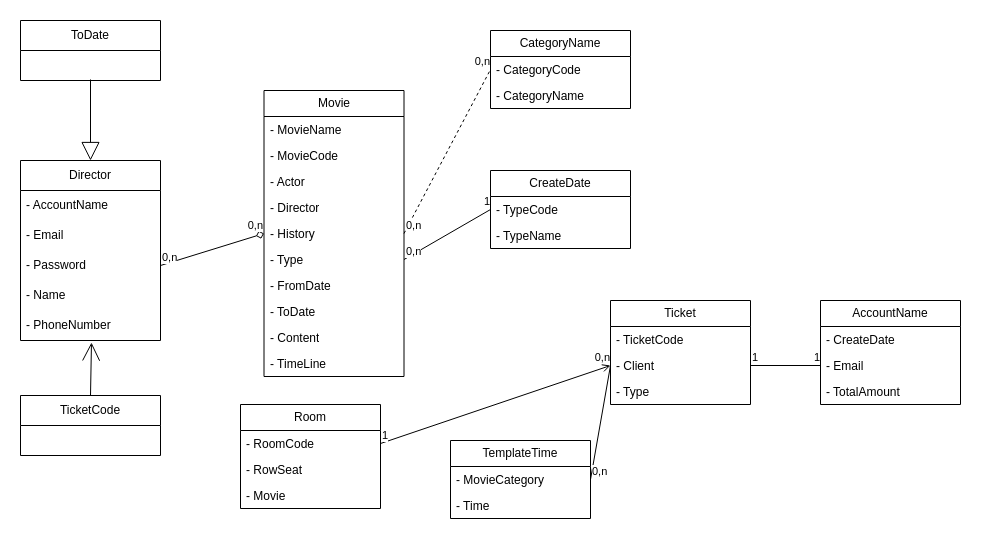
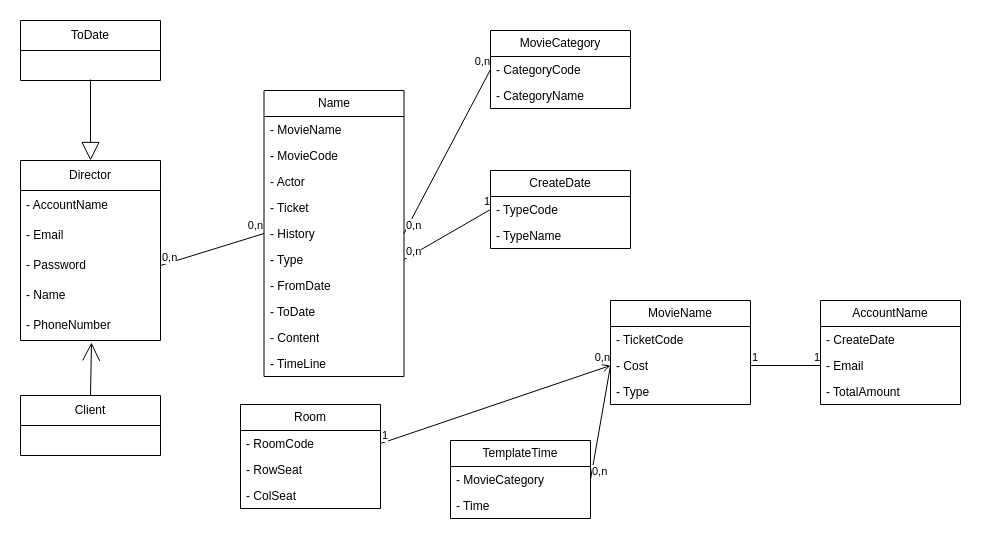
node "CategoryName": label "CategoryName" -> "MovieCategory"
node "Movie": label "Movie" -> "Name"
edge "- CategoryCode" -- "- History": style dashed -> solid
node "- Director": label "- Director" -> "- Ticket"
edge "- Password" -> "- History": arrowhead diamond -> none
node "Ticket": label "Ticket" -> "MovieName"
node "- Client": label "- Client" -> "- Cost"
node "TicketCode": label "TicketCode" -> "Client"
node "- Movie": label "- Movie" -> "- ColSeat"
